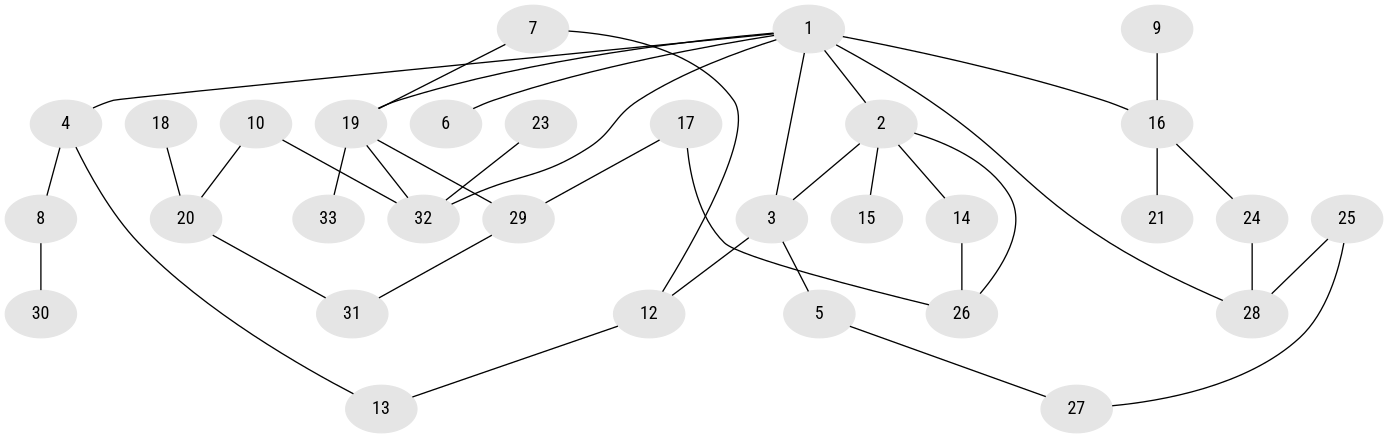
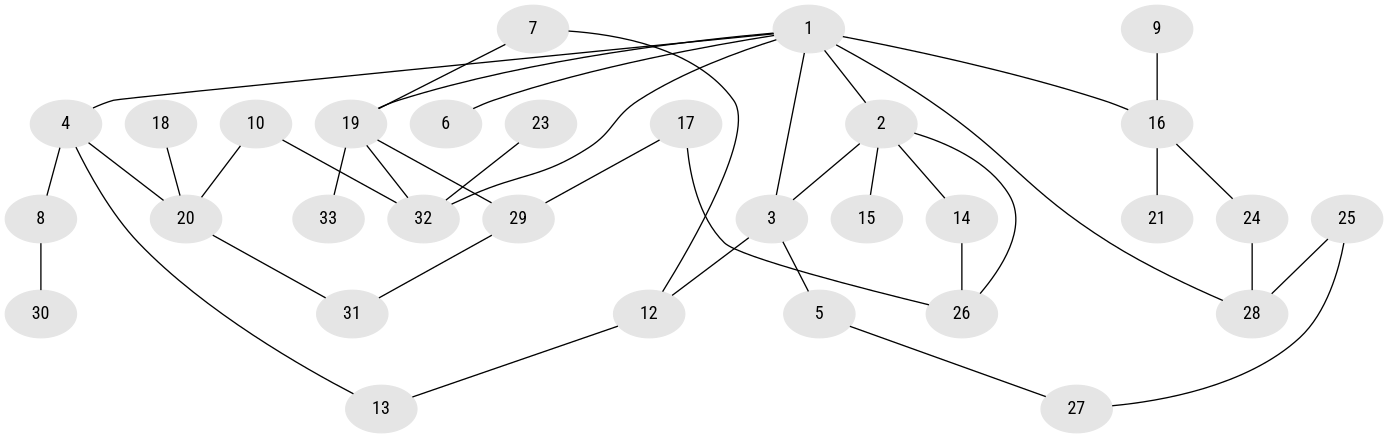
edge "4" -- "20": added
